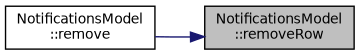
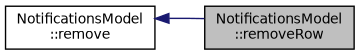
edge "NotificationsModel ::remove" -> "NotificationsModel ::removeRow": reversed
